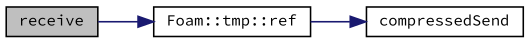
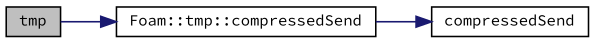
node "receive": label "receive" -> "tmp"
node "Foam::tmp::ref": label "Foam::tmp::ref" -> "Foam::tmp::compressedSend"
